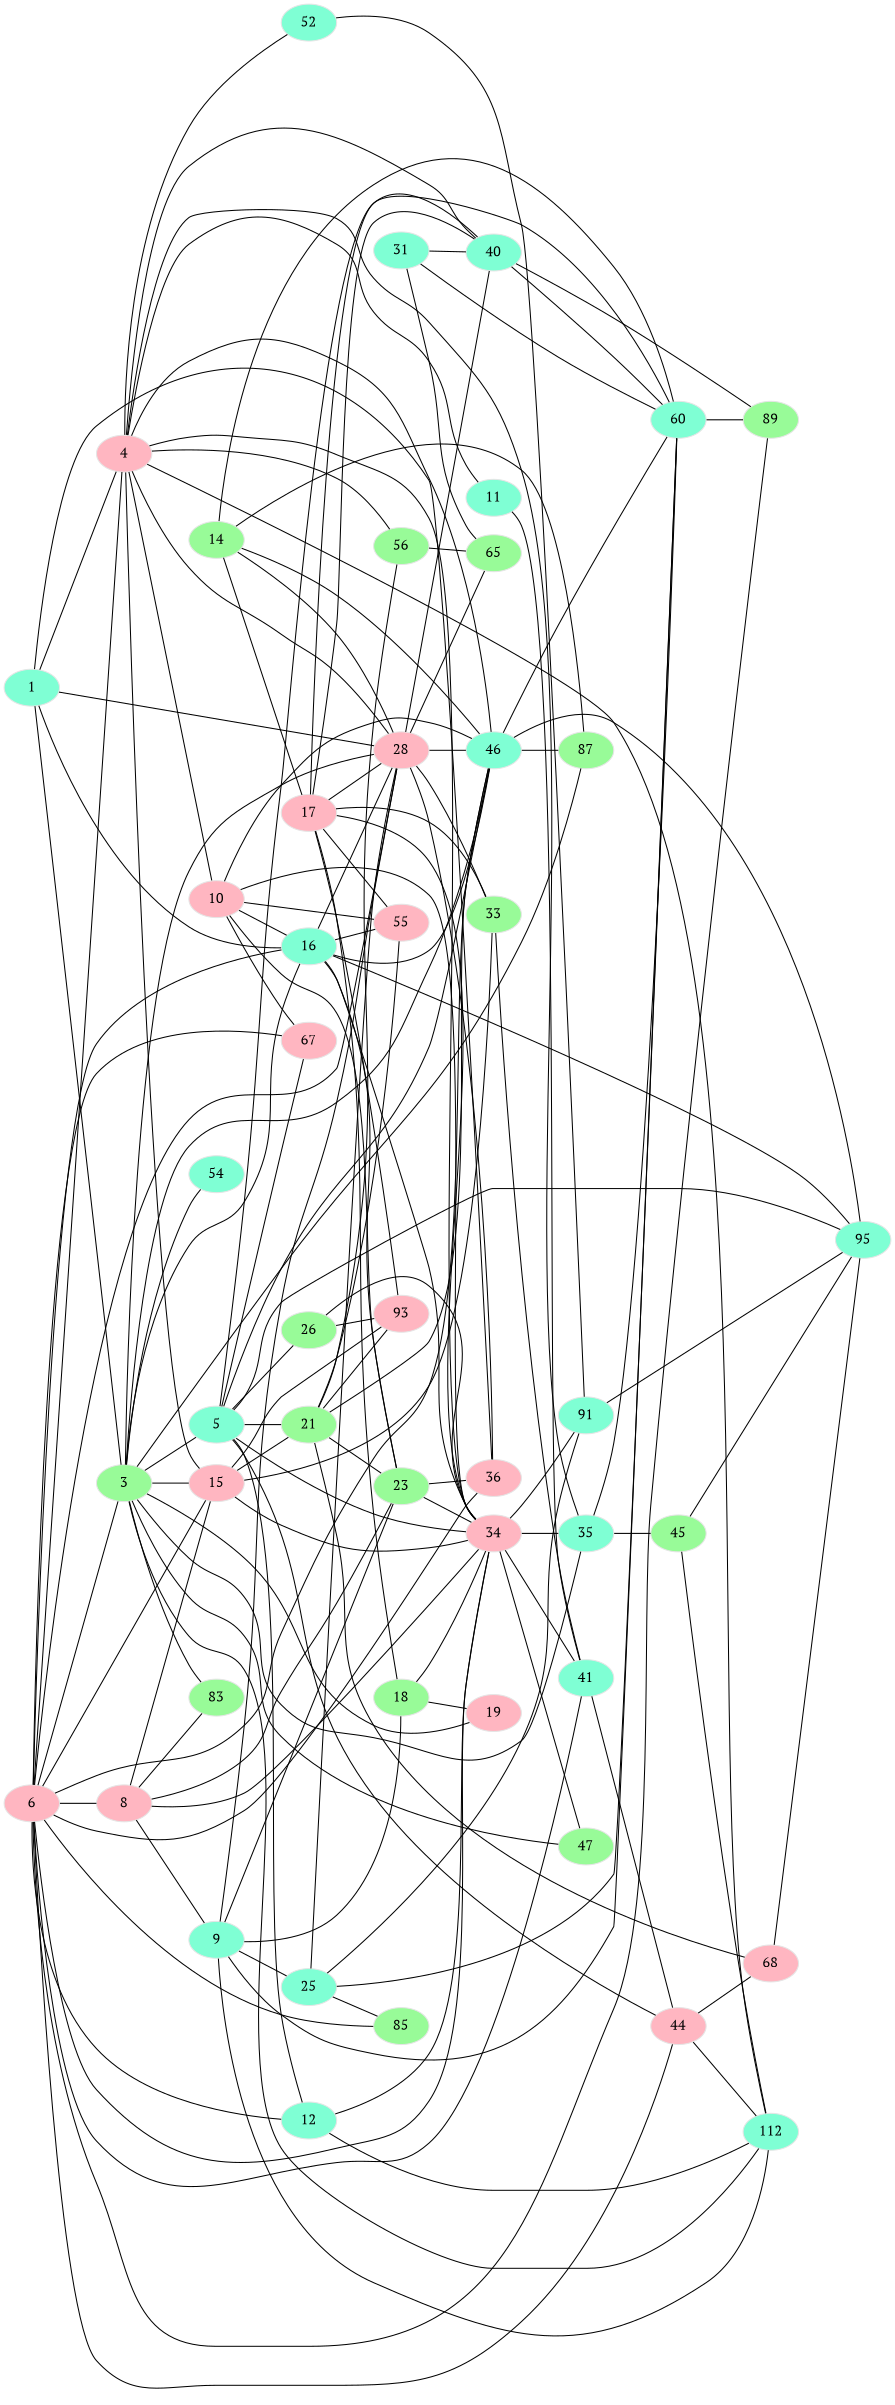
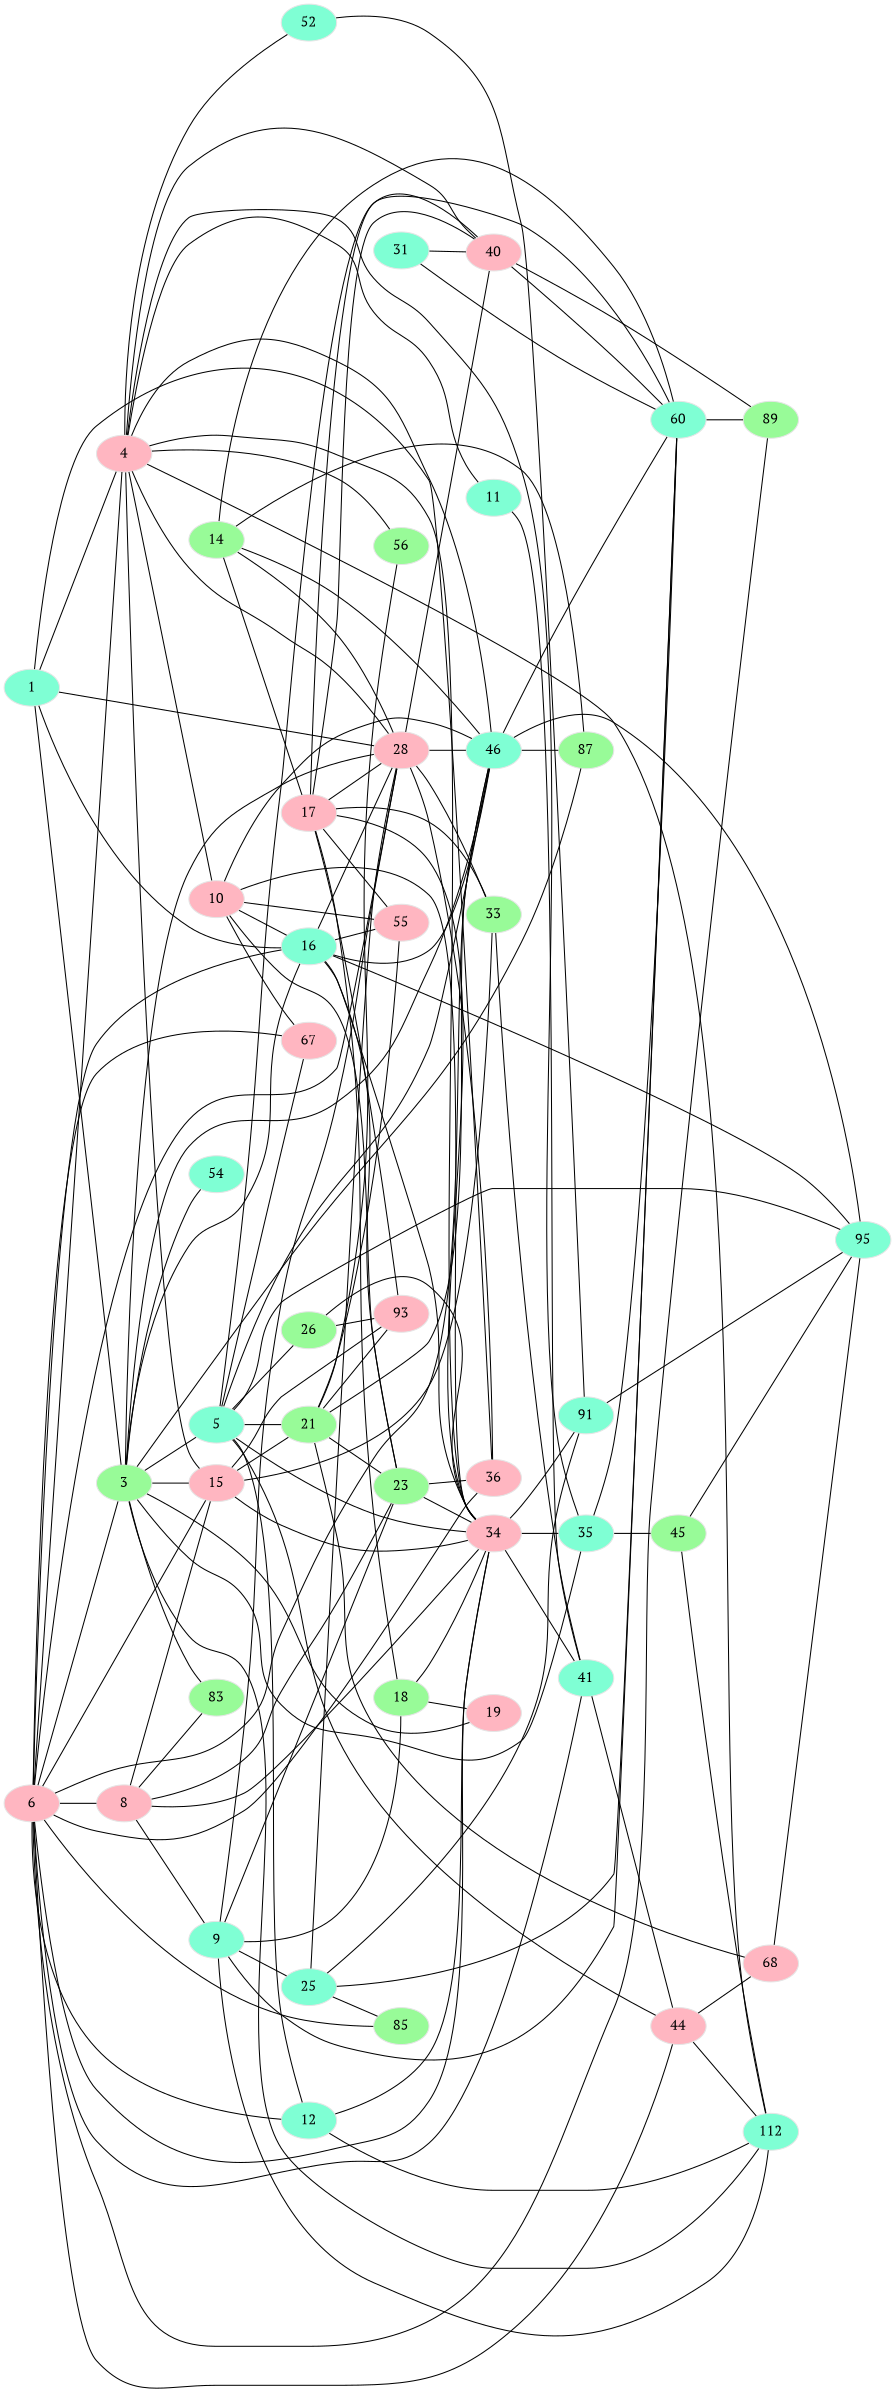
node "40": fillcolor aquamarine -> lightpink
node "65": removed
node "47": removed
